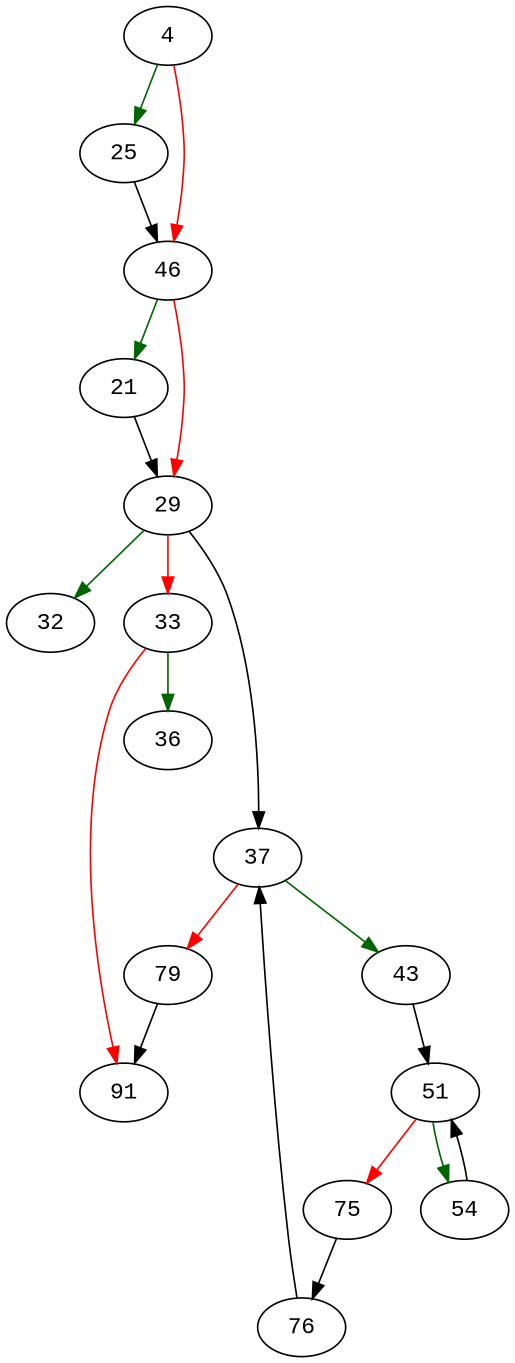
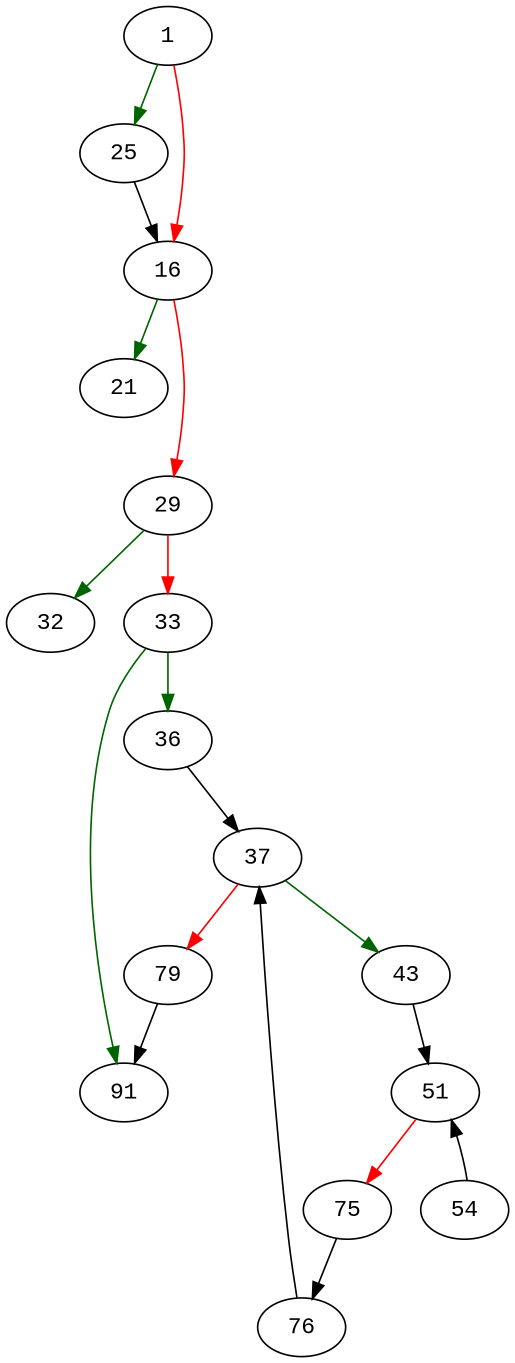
node "4": label "4" -> "1"
node "46": label "46" -> "16"
edge "21" -> "29": removed
edge "29" -> "37": now "36" -> "37"
edge "33" -> "91": color red -> darkgreen
edge "51" -> "54": removed
